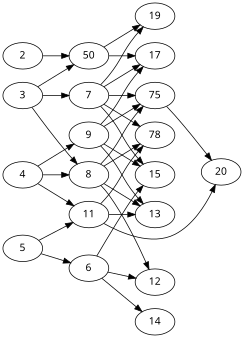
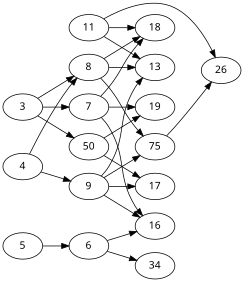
node "2": removed
edge "7" -> "17": removed
edge "7" -> "75": removed
node "78": label "78" -> "18"
node "20": label "20" -> "26"
node "15": label "15" -> "16"
edge "4" -> "11": removed
edge "5" -> "11": removed
node "12": removed
node "14": label "14" -> "34"
